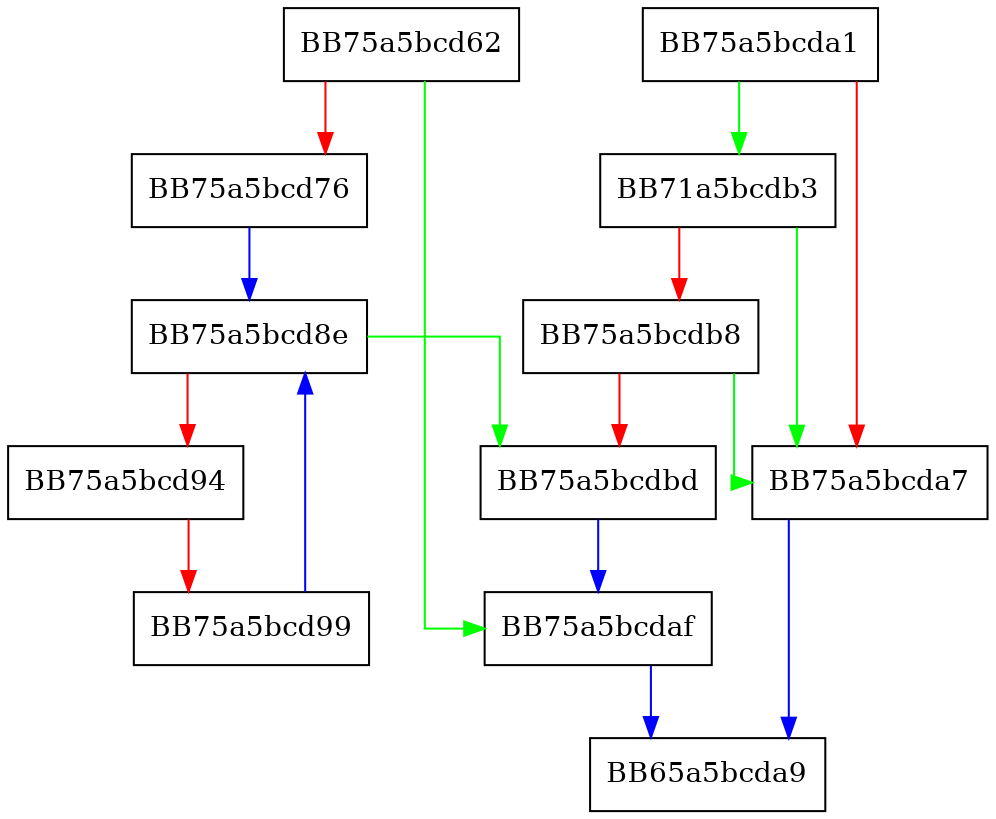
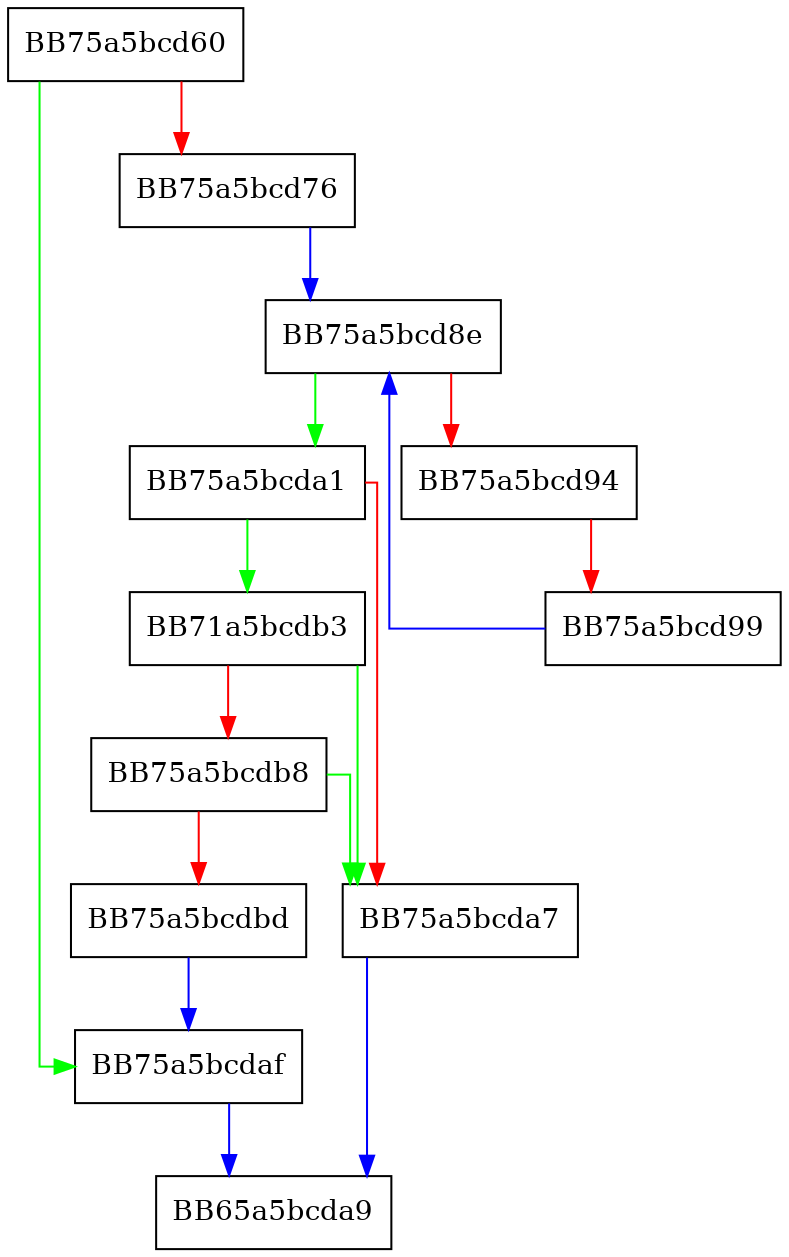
node "BB75a5bcd62": label "BB75a5bcd62" -> "BB75a5bcd60"
edge "BB75a5bcd8e" -> "BB75a5bcdbd": now "BB75a5bcd8e" -> "BB75a5bcda1"
